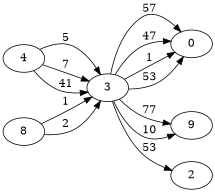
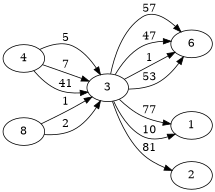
node "0": label "0" -> "6"
node "9": label "9" -> "1"
edge "3" -> "2": label "53" -> "81"
